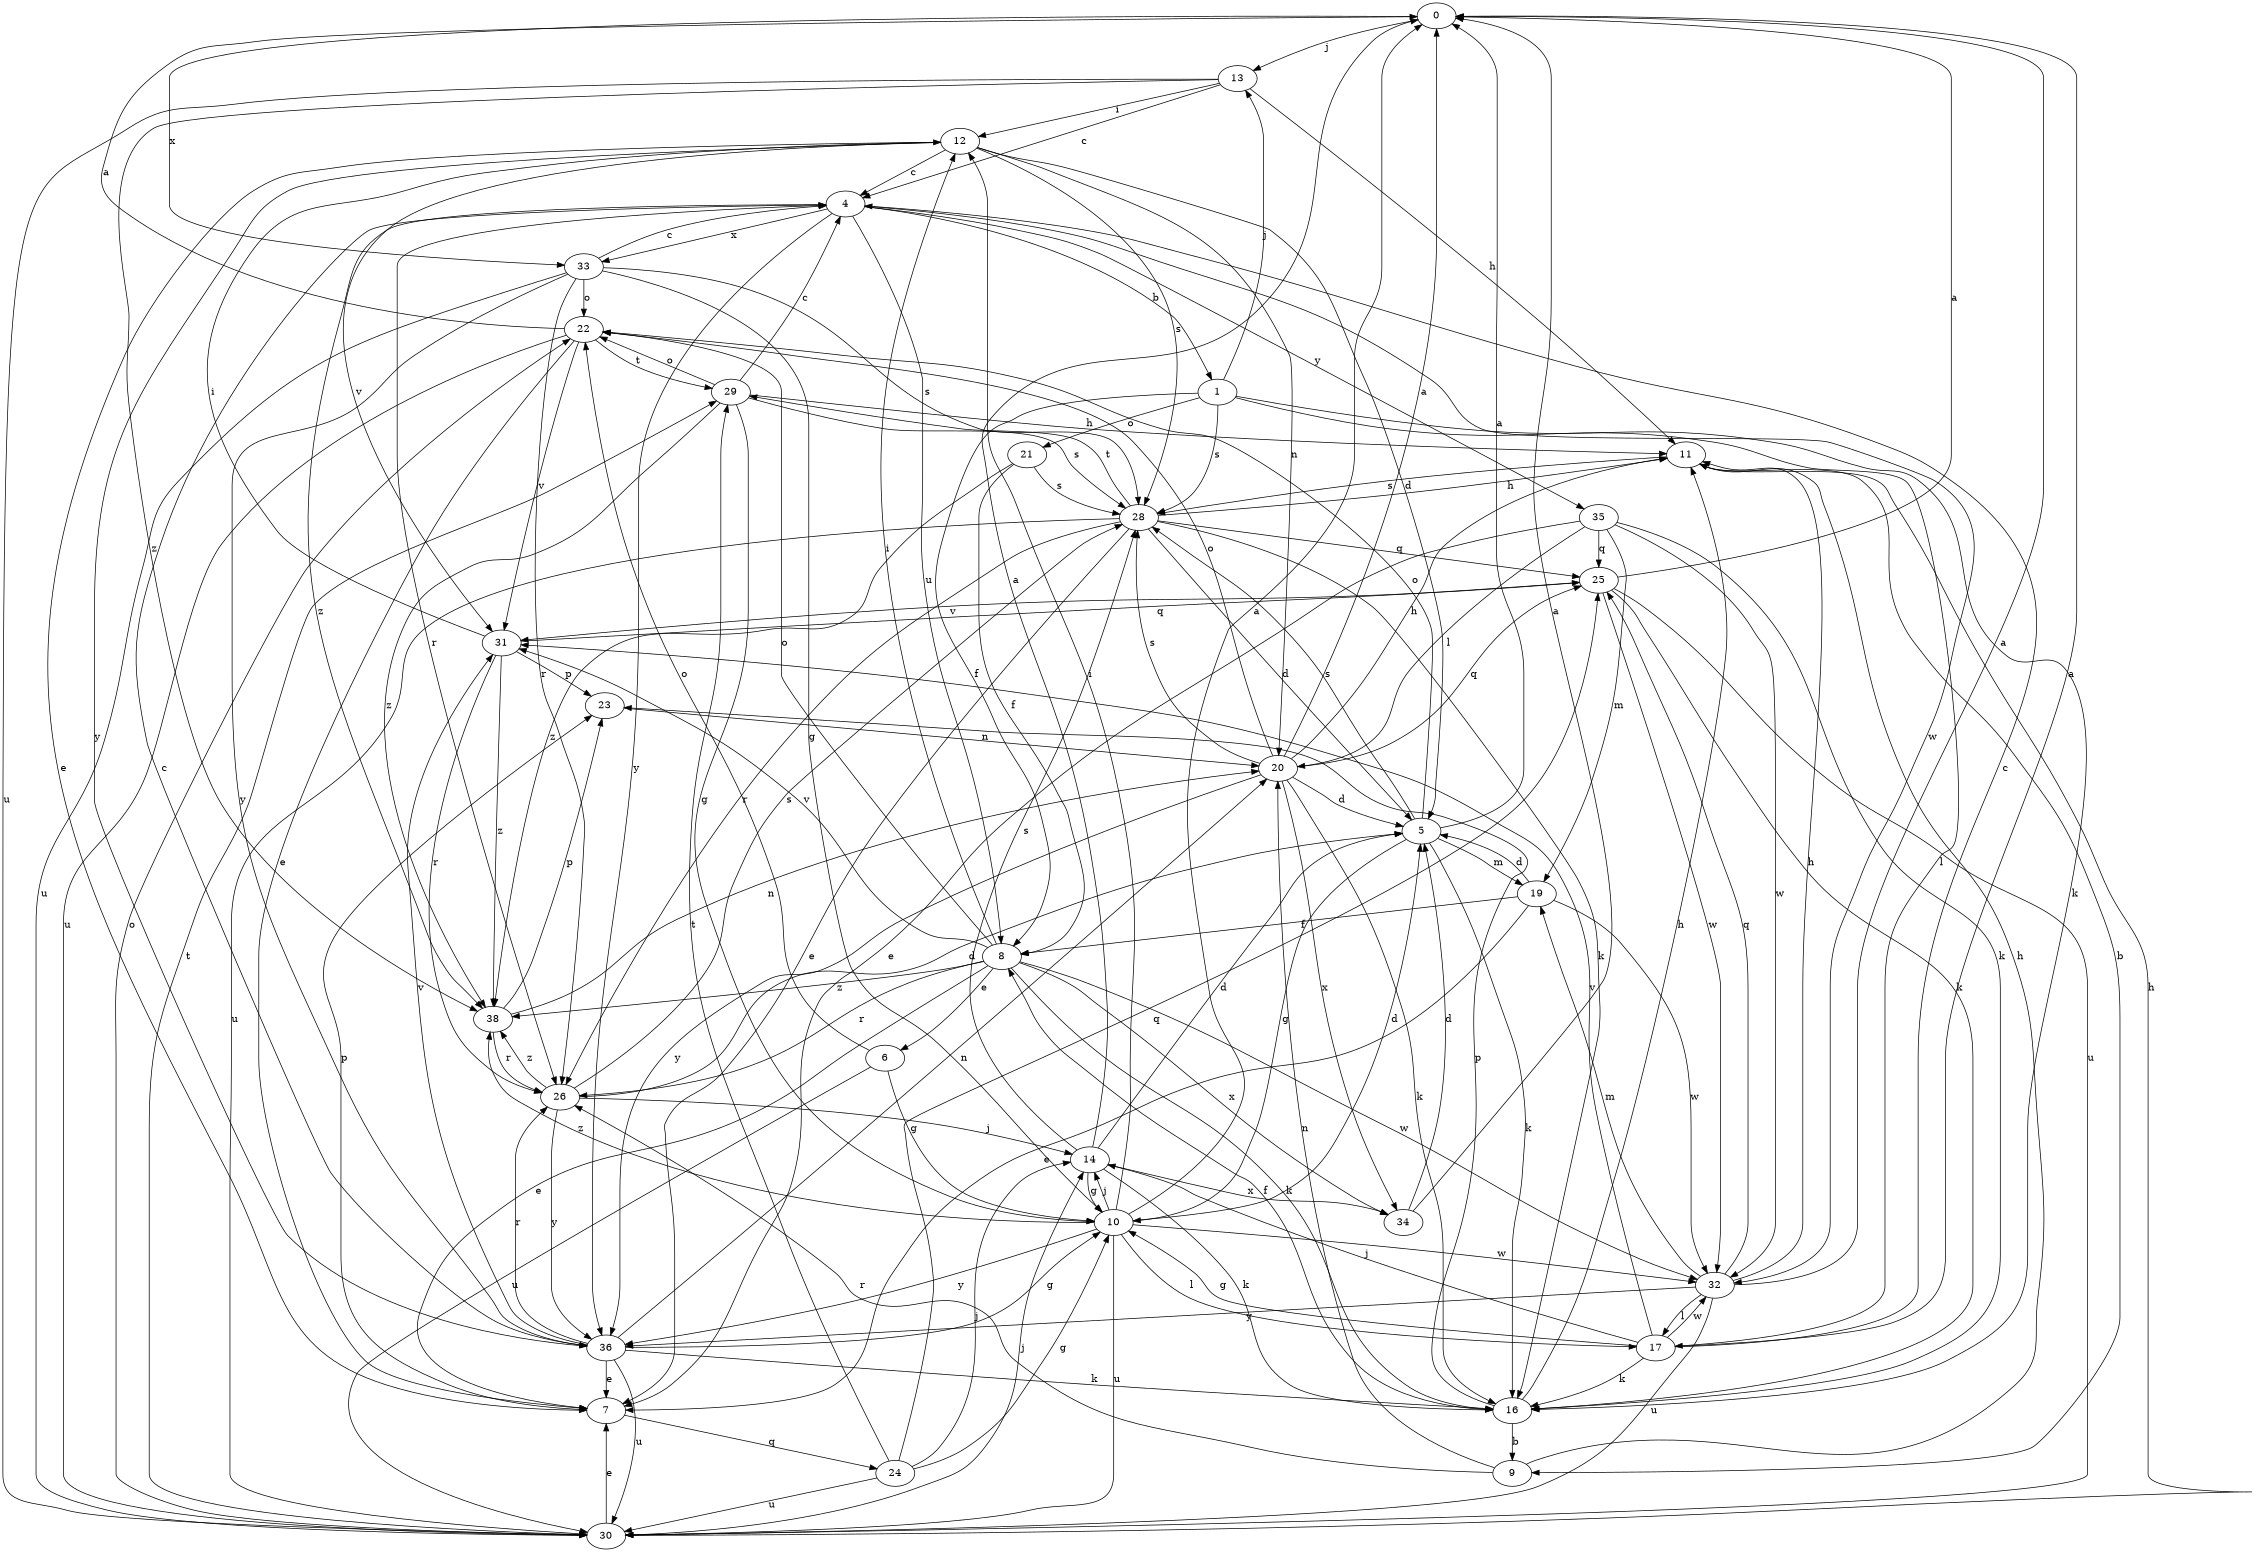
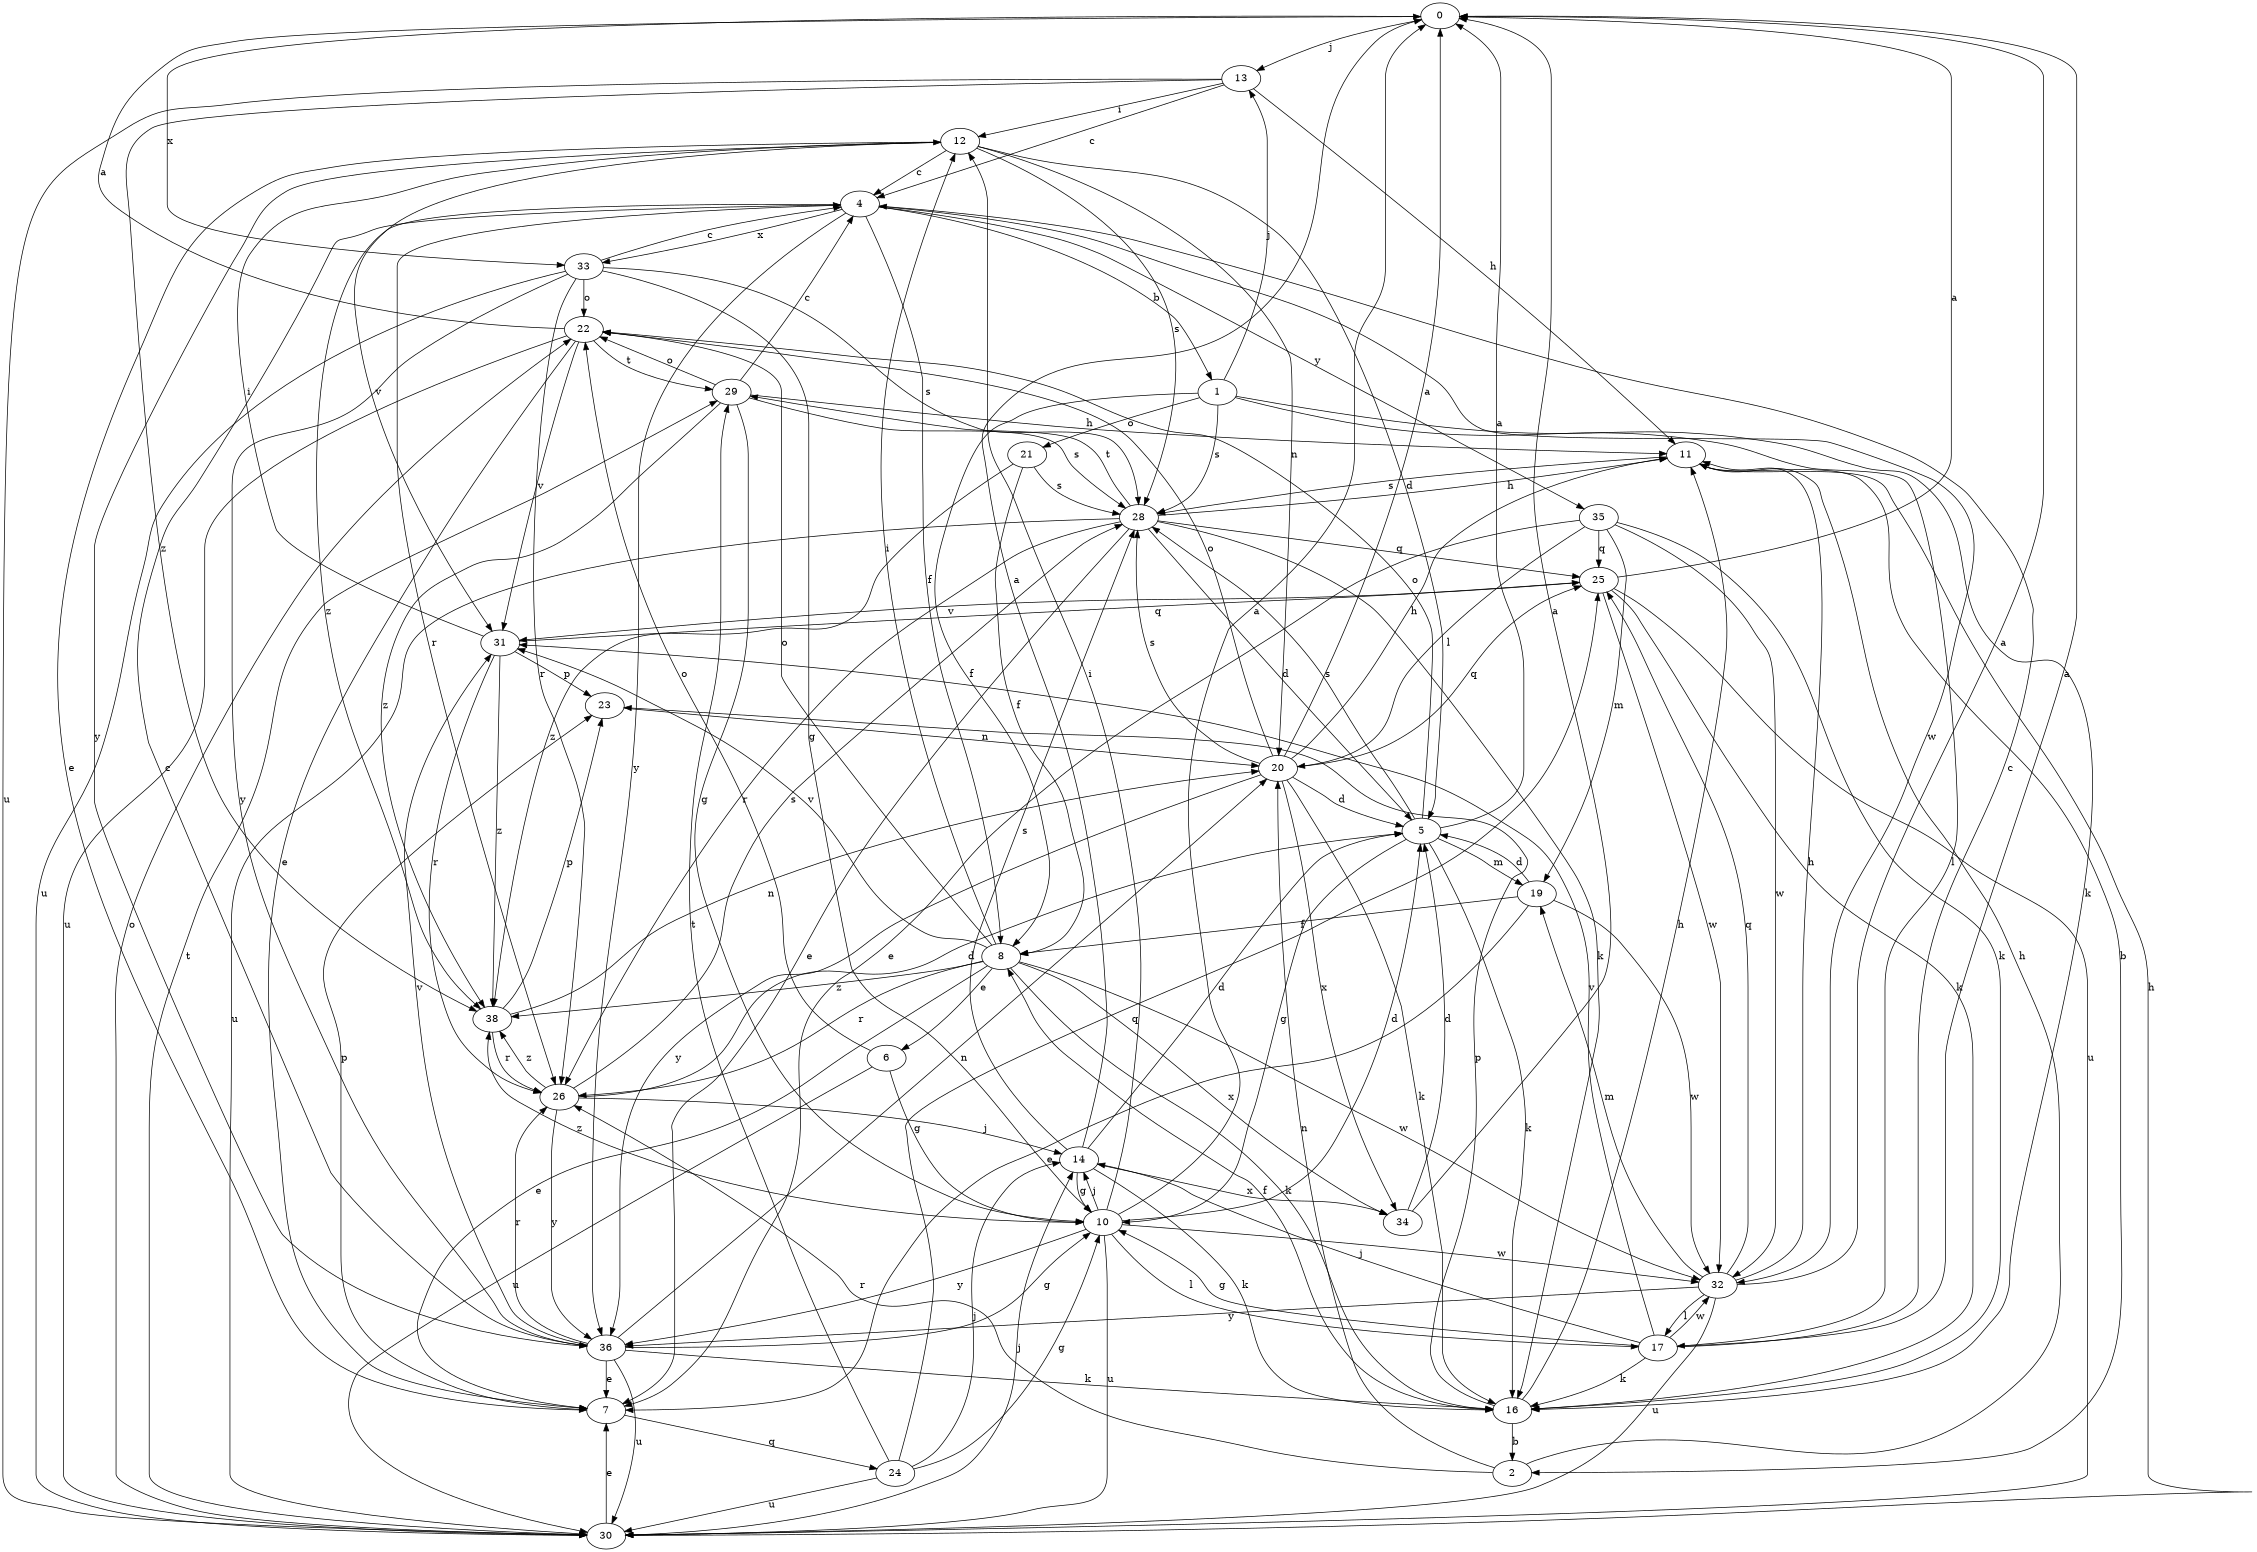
edge "4" -> "8": label "u" -> "f"
node "9": label "9" -> "2"
